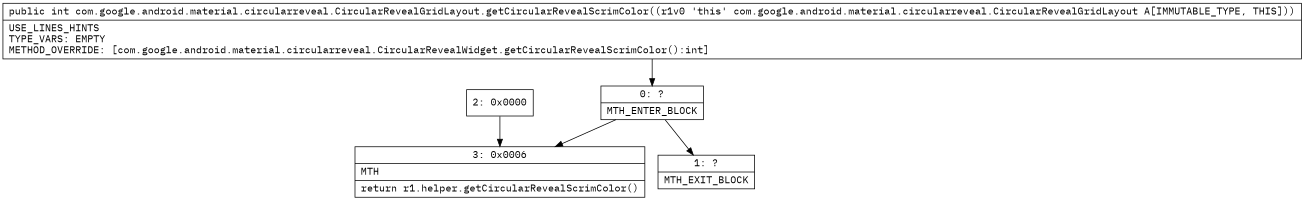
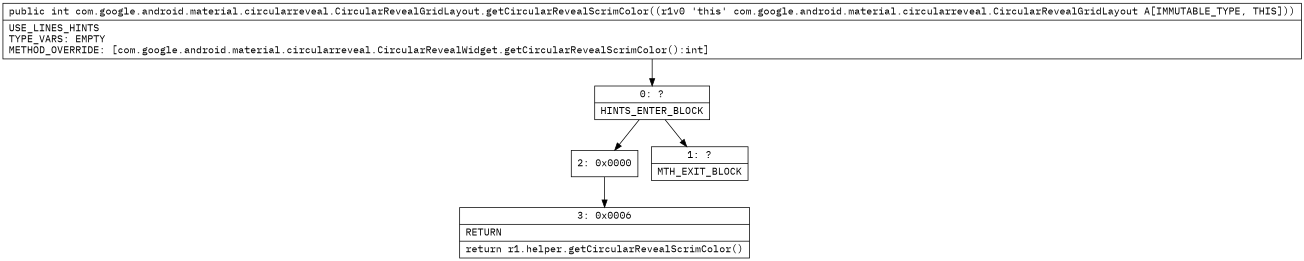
node "0: ?": text "MTH_ENTER_BLOCK" -> "HINTS_ENTER_BLOCK"
edge "0: ?" -> "3: 0x0006": now "0: ?" -> "2: 0x0000"
node "3: 0x0006": text "MTH" -> "RETURN"
